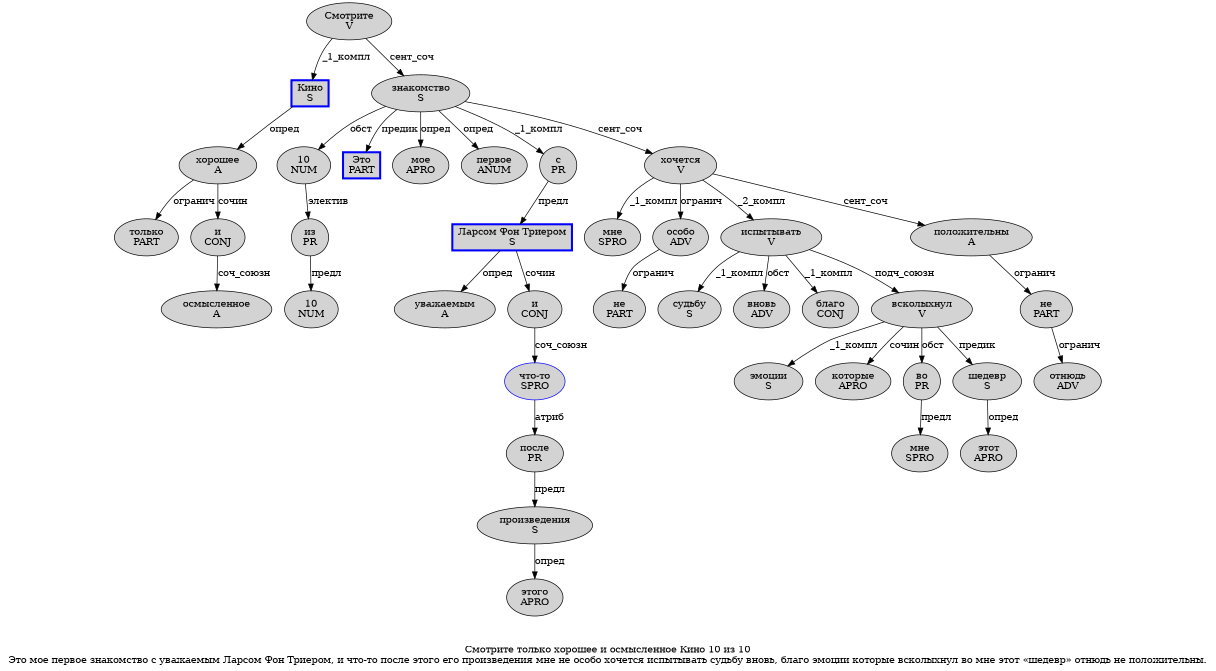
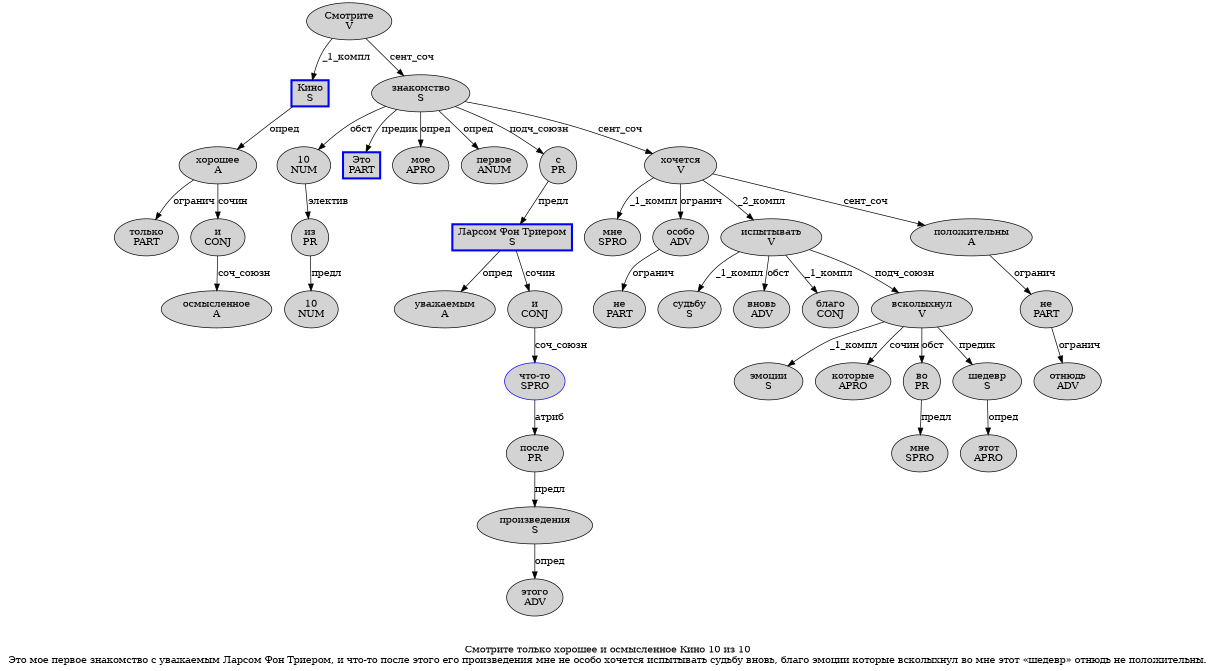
edge "знакомство S" -> "с PR": label "_1_компл" -> "подч_союзн"
node "этого APRO": label "этого APRO" -> "этого ADV"
